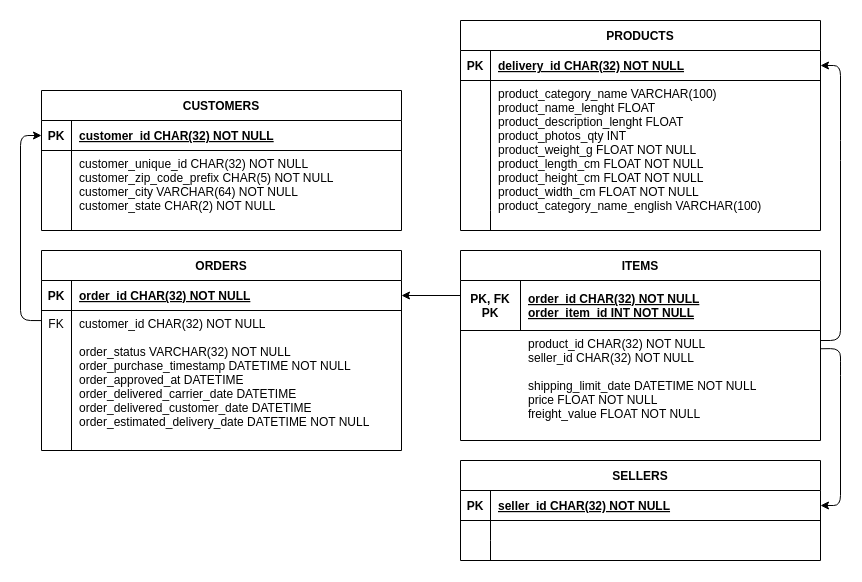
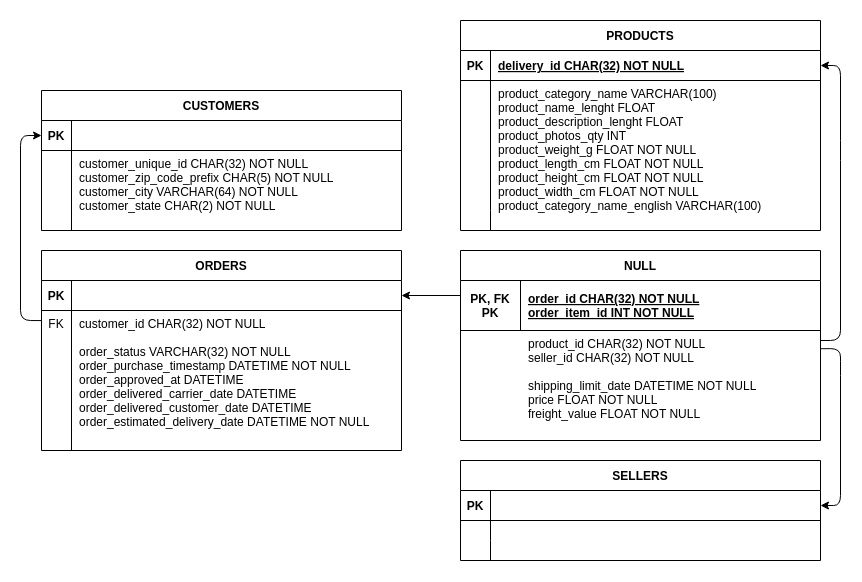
node "customer_id CHAR(32) NOT NULL": removed
node "ITEMS": label "ITEMS" -> "NULL"
node "order_id CHAR(32) NOT NULL": removed
node "seller_id CHAR(32) NOT NULL": removed
